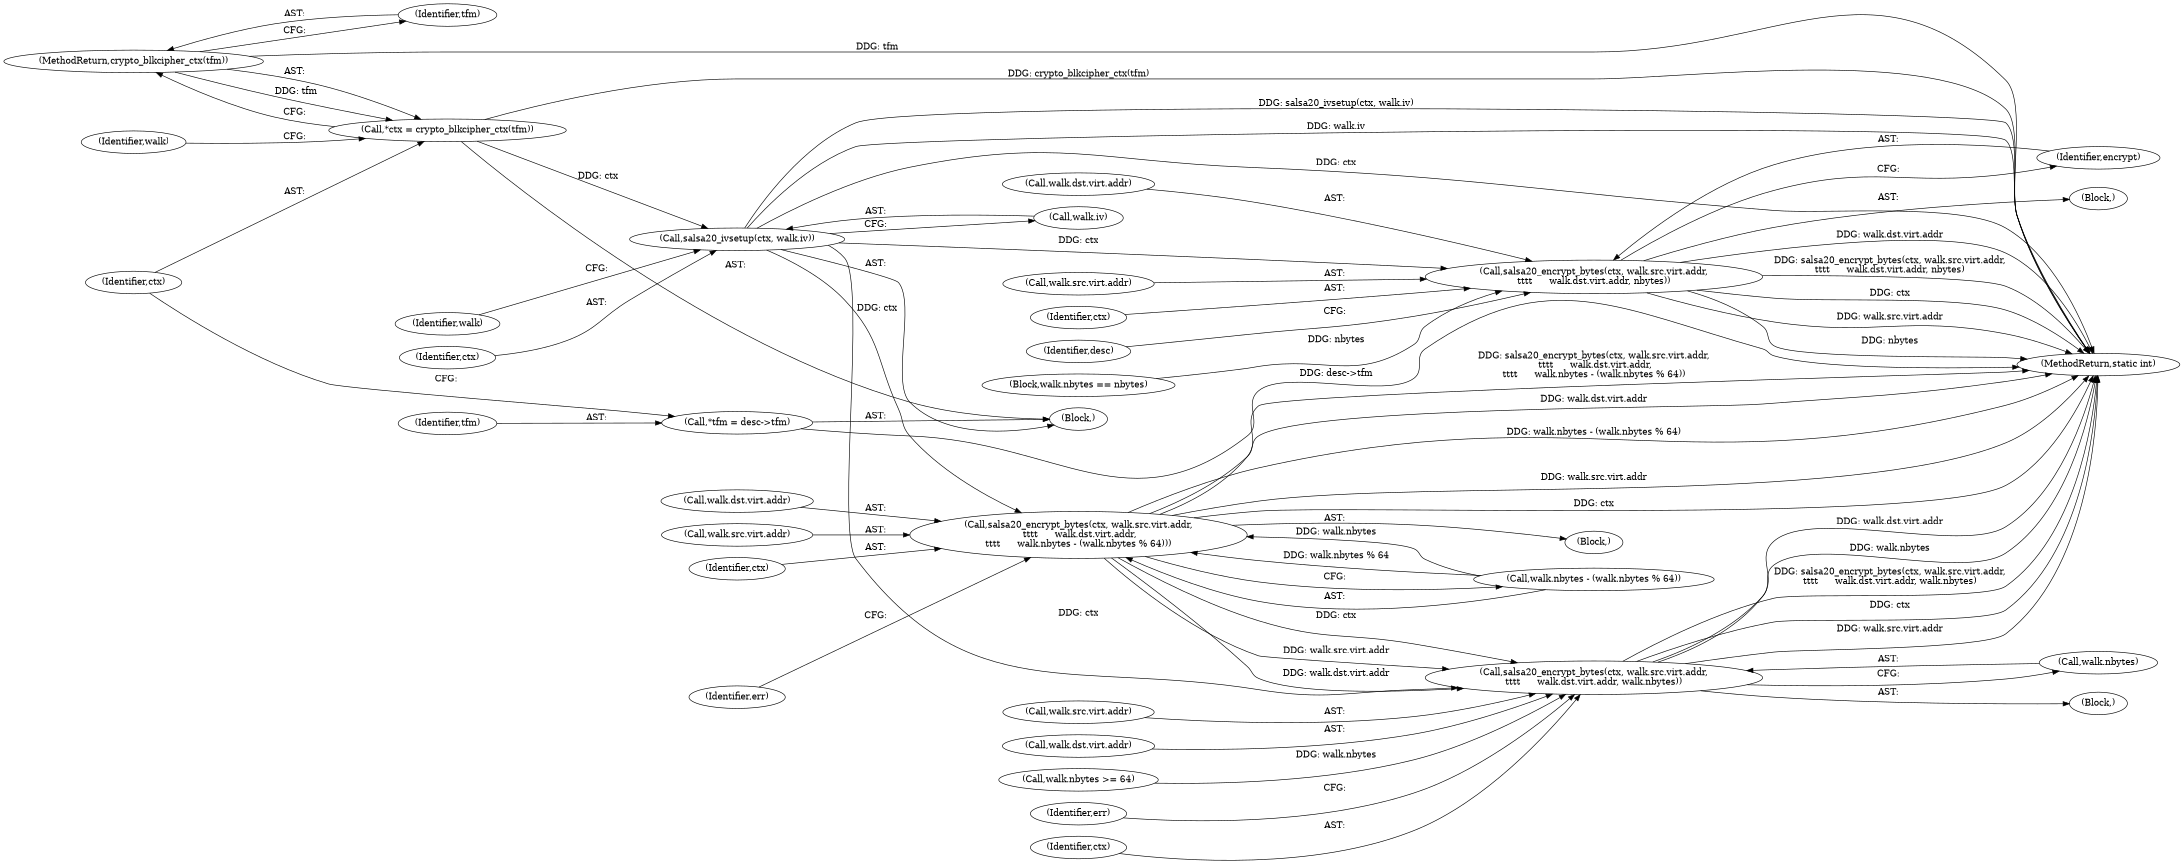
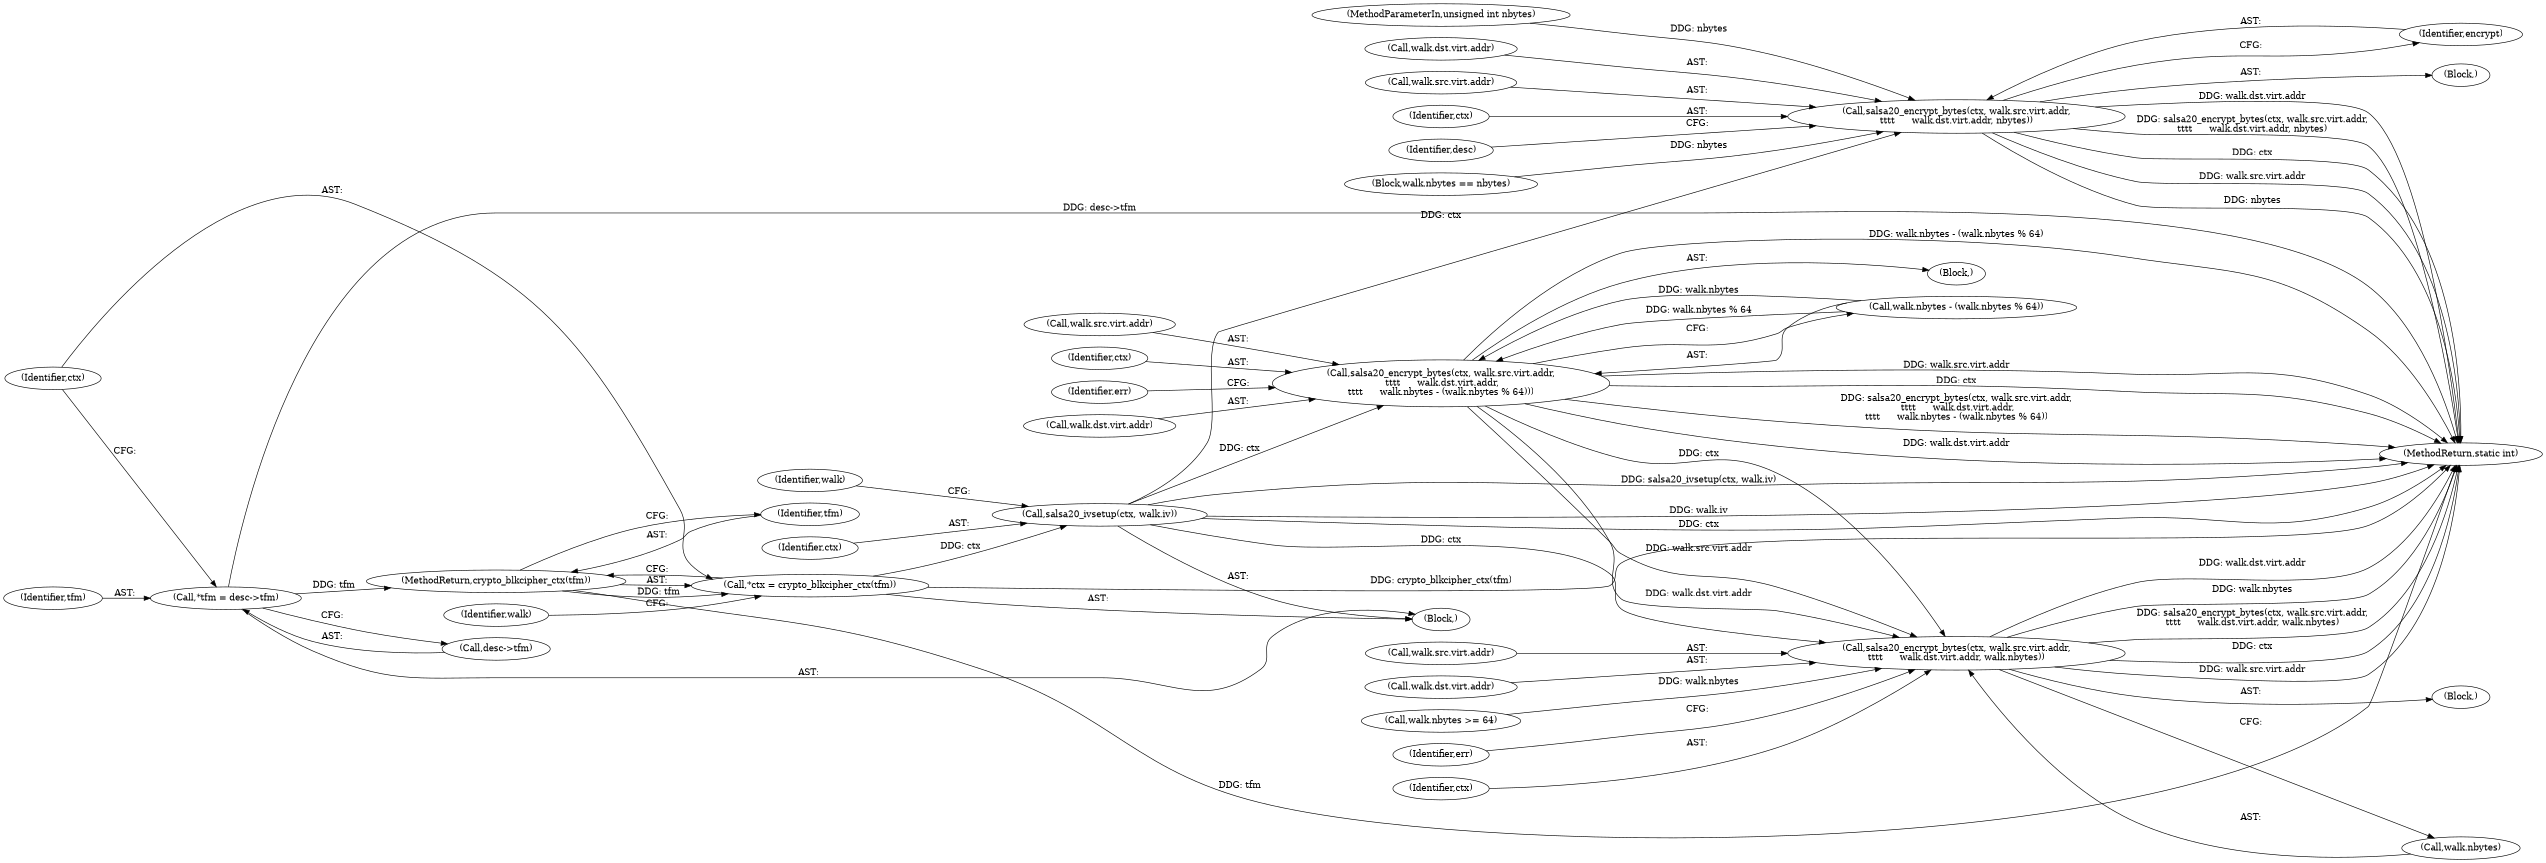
node "(MethodParameterIn,unsigned int nbytes)": added
node "(Call,walk.iv)": removed
edge "(Call,*tfm = desc->tfm)" -> "(MethodReturn,crypto_blkcipher_ctx(tfm))": added, label "DDG: tfm"
node "(Call,desc->tfm)": added
